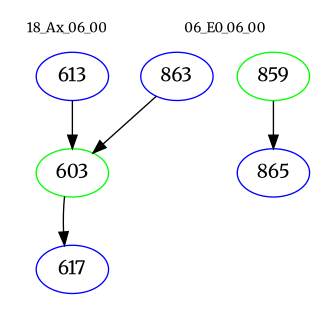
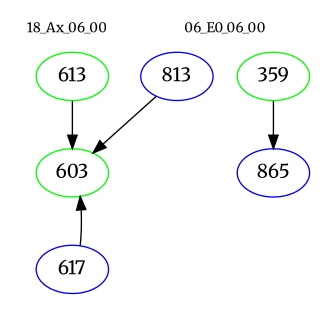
node "613": color blue -> green
node "863": label "863" -> "813"
node "859": label "859" -> "359"
edge "603" -> "617": reversed
